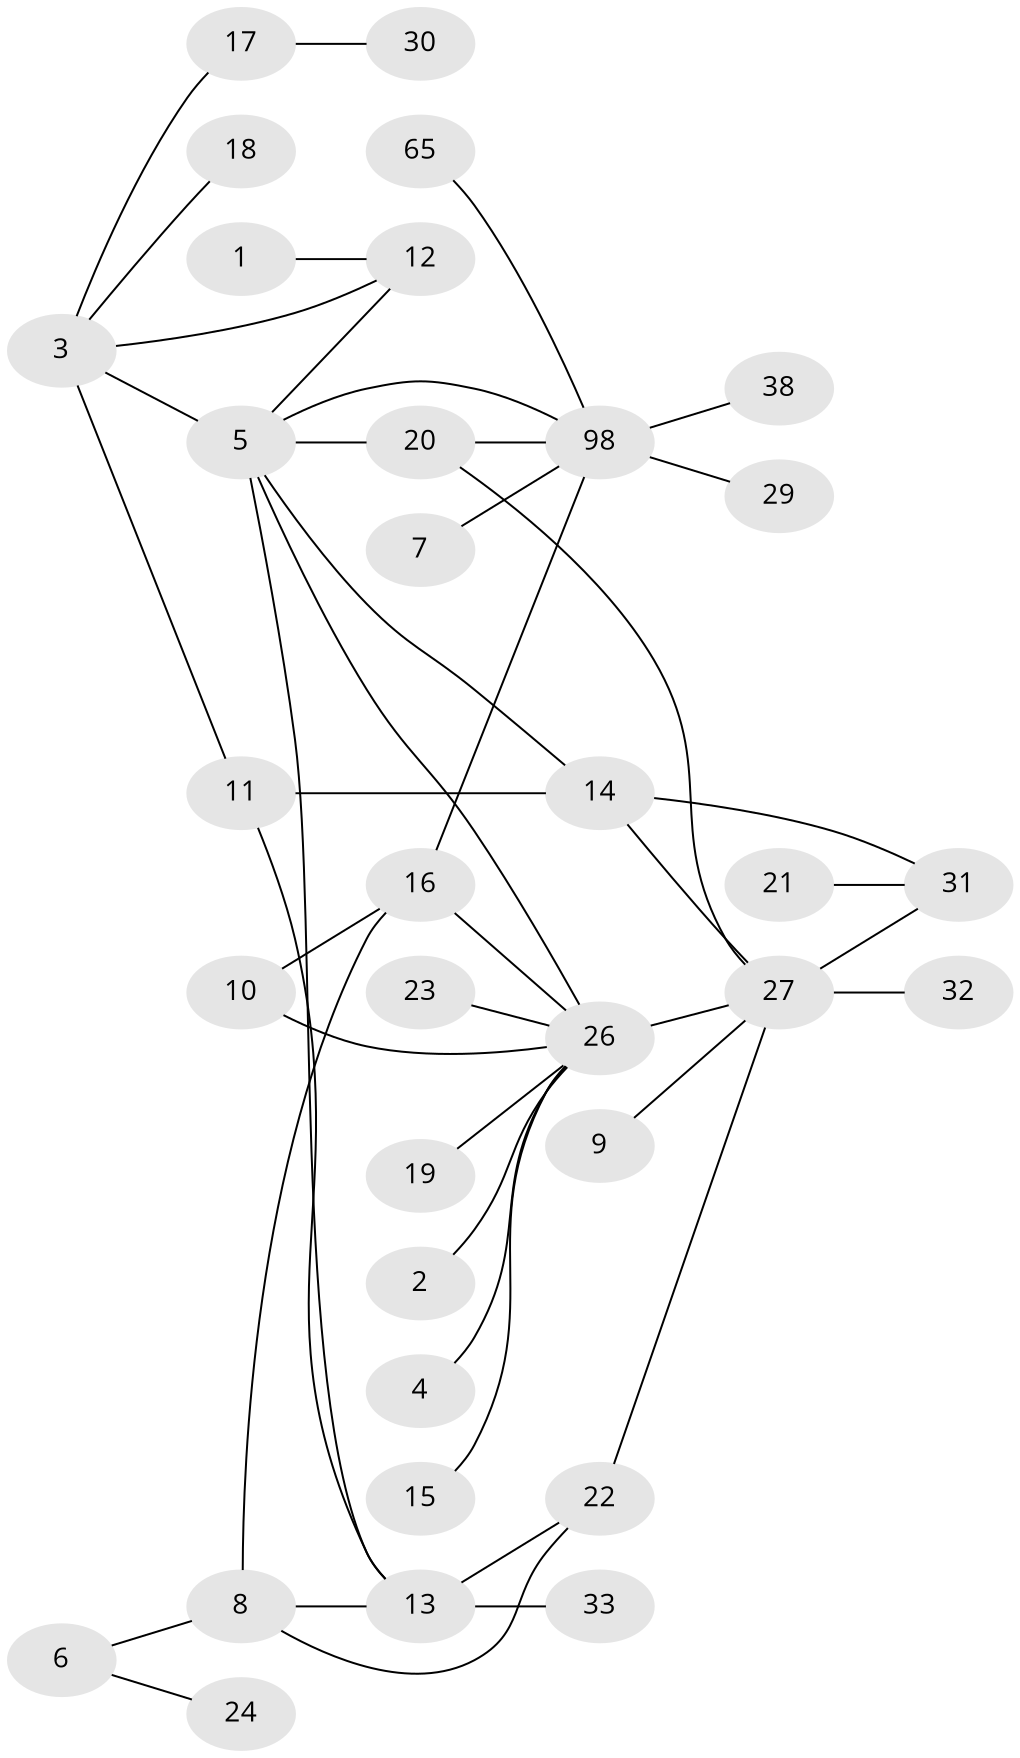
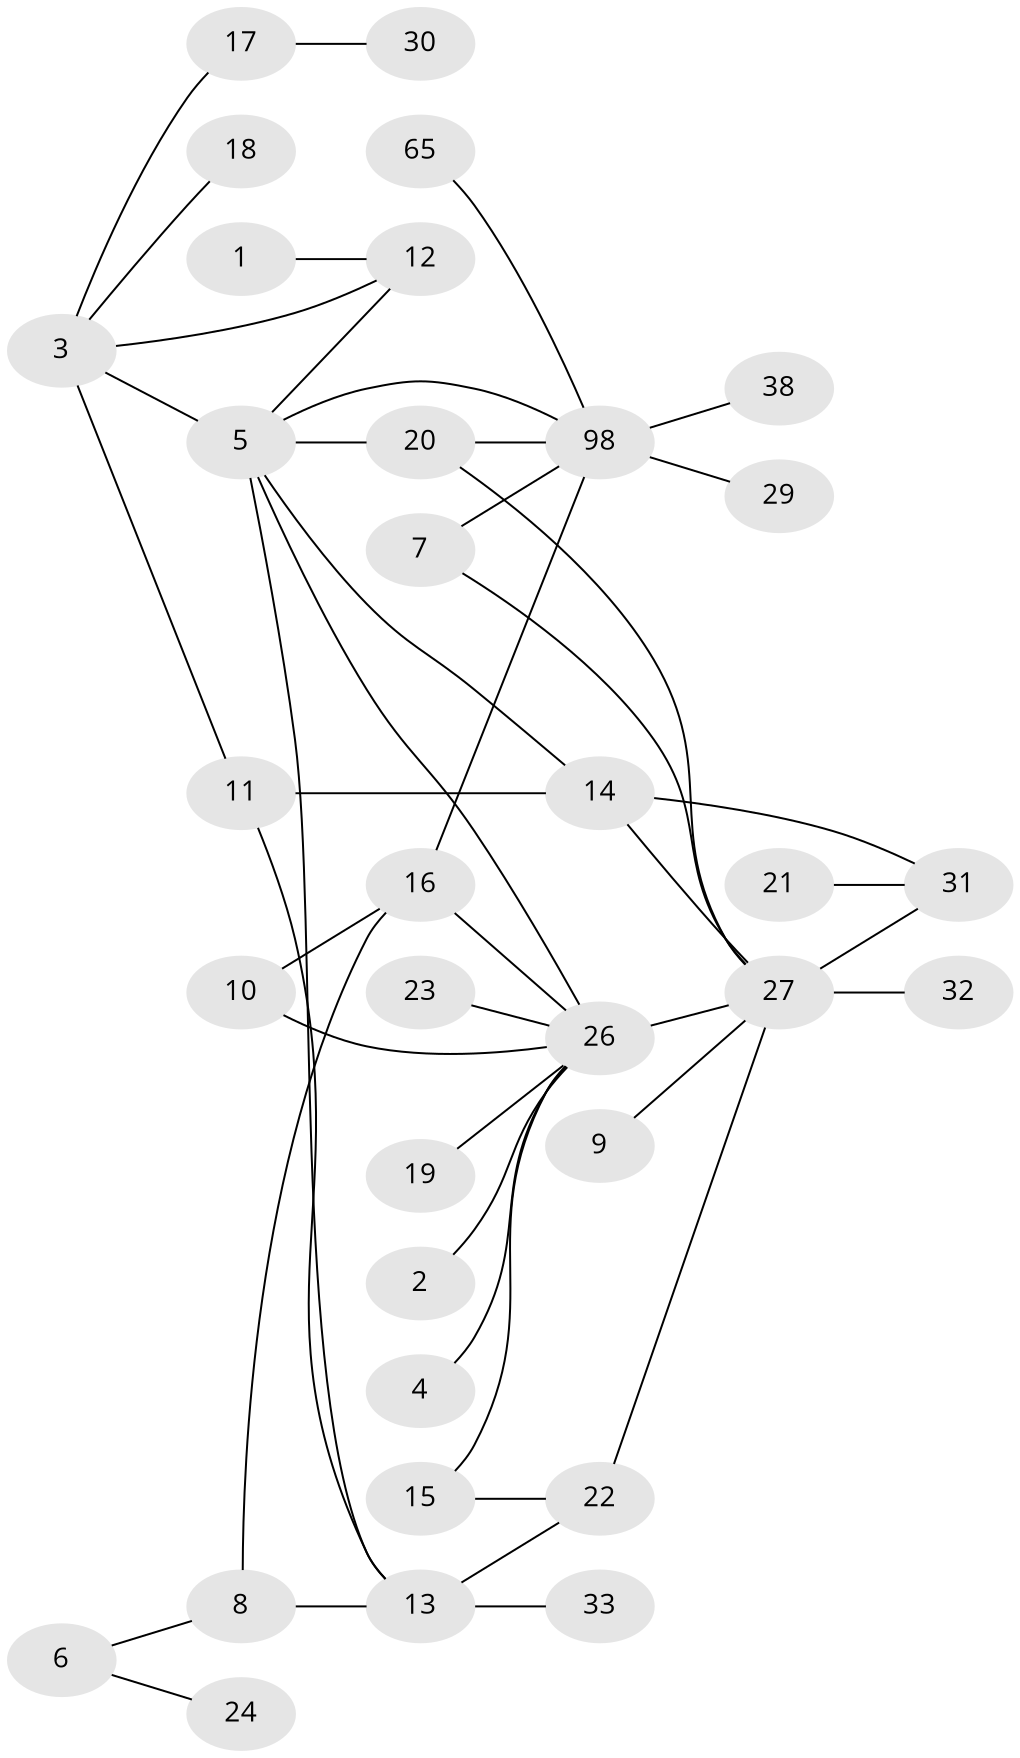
edge "7" -- "27": added
edge "22" -- "8": now "22" -- "15"
